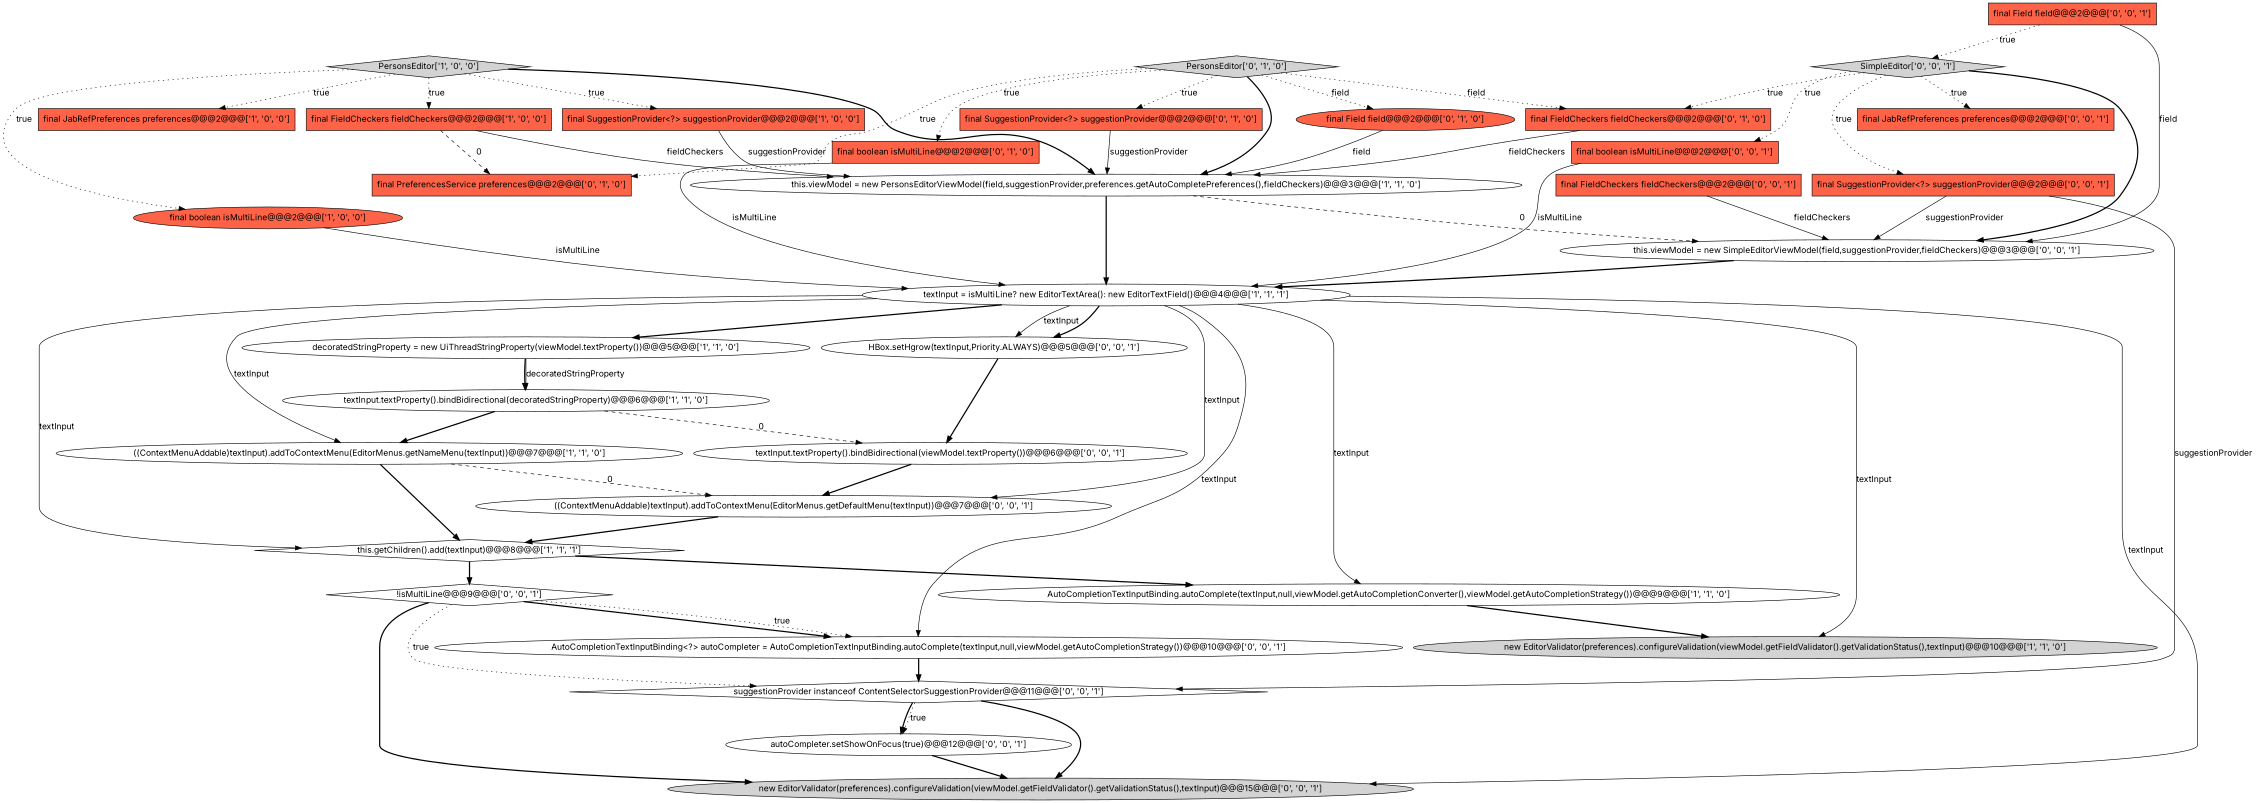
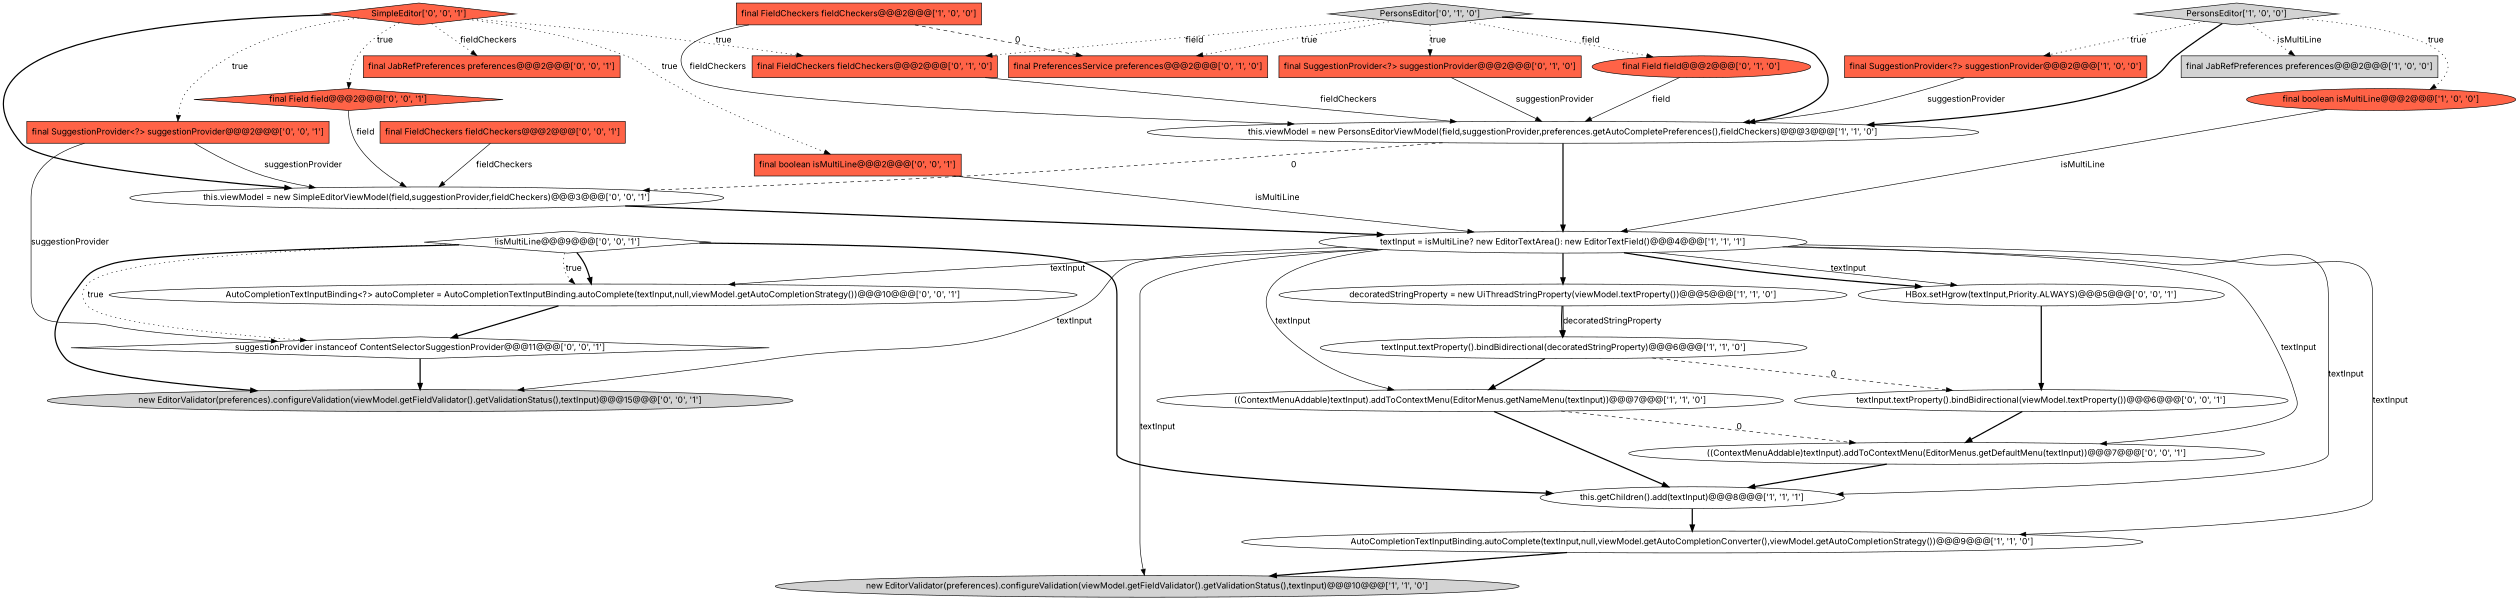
node "final Field field@@@2@@@['0', '0', '1']": shape box -> diamond
edge "final Field field@@@2@@@['0', '0', '1']" -> "SimpleEditor['0', '0', '1']": reversed
node "SimpleEditor['0', '0', '1']": fillcolor lightgray -> tomato
edge "PersonsEditor['1', '0', '0']" -> "final FieldCheckers fieldCheckers@@@2@@@['1', '0', '0']": removed, label "true"
edge "PersonsEditor['1', '0', '0']" -> "final JabRefPreferences preferences@@@2@@@['1', '0', '0']": label "true" -> "isMultiLine"
edge "SimpleEditor['0', '0', '1']" -> "final JabRefPreferences preferences@@@2@@@['0', '0', '1']": label "true" -> "fieldCheckers"
node "final JabRefPreferences preferences@@@2@@@['1', '0', '0']": fillcolor tomato -> lightgray
node "final boolean isMultiLine@@@2@@@['0', '1', '0']": removed
node "this.getChildren().add(textInput)@@@8@@@['1', '1', '1']": shape diamond -> ellipse
edge "this.getChildren().add(textInput)@@@8@@@['1', '1', '1']" -> "!isMultiLine@@@9@@@['0', '0', '1']": reversed
node "autoCompleter.setShowOnFocus(true)@@@12@@@['0', '0', '1']": removed
